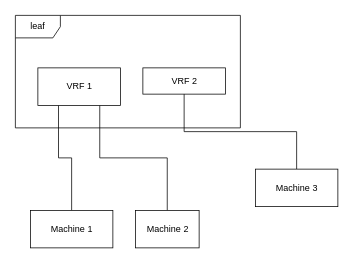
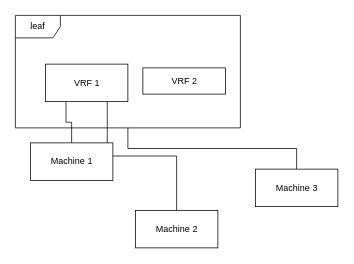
node "VRF 1": moved (79, 87) -> (87, 83)
edge "VRF 2" -- "Machine 3": now "leaf" -- "Machine 3"
node "Machine 1": moved (72, 229) -> (72, 162)
node "Machine 2": size 64x38 -> 83x38
